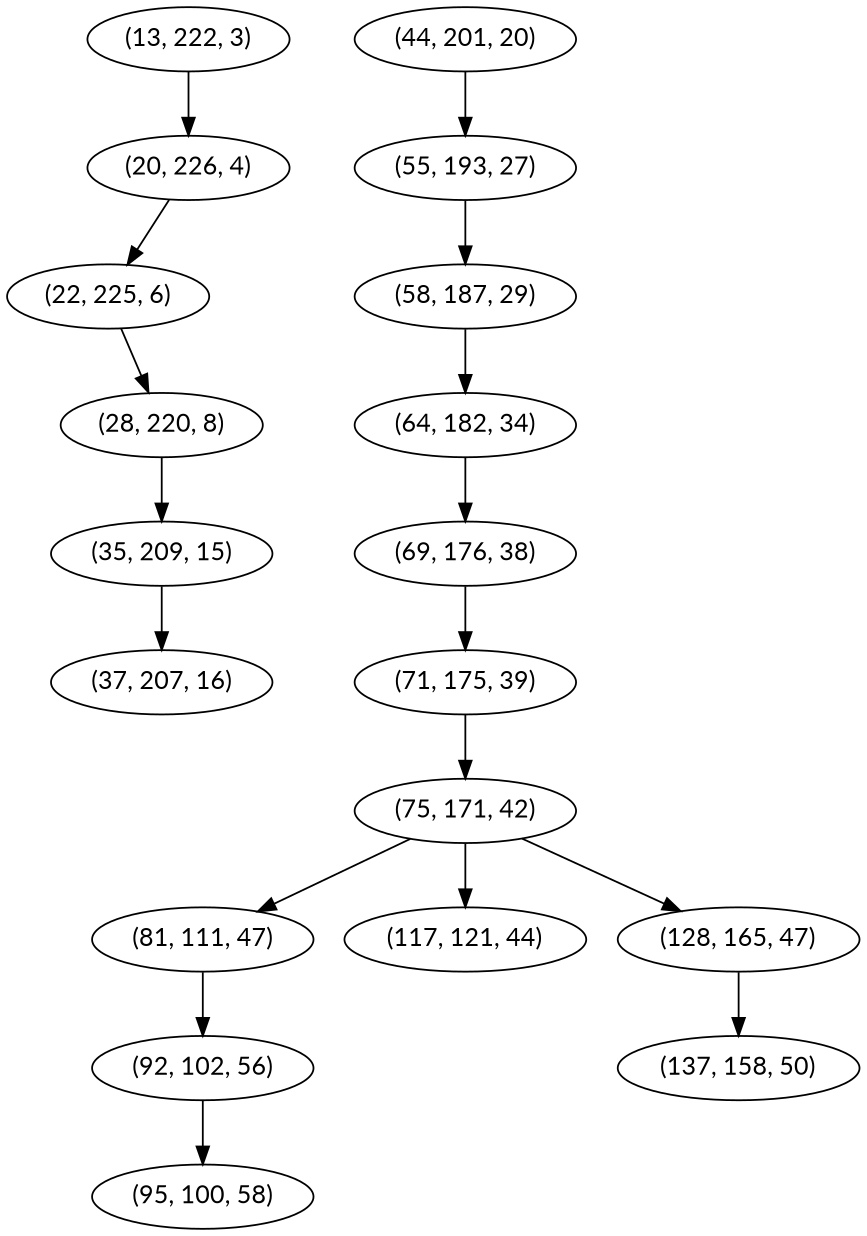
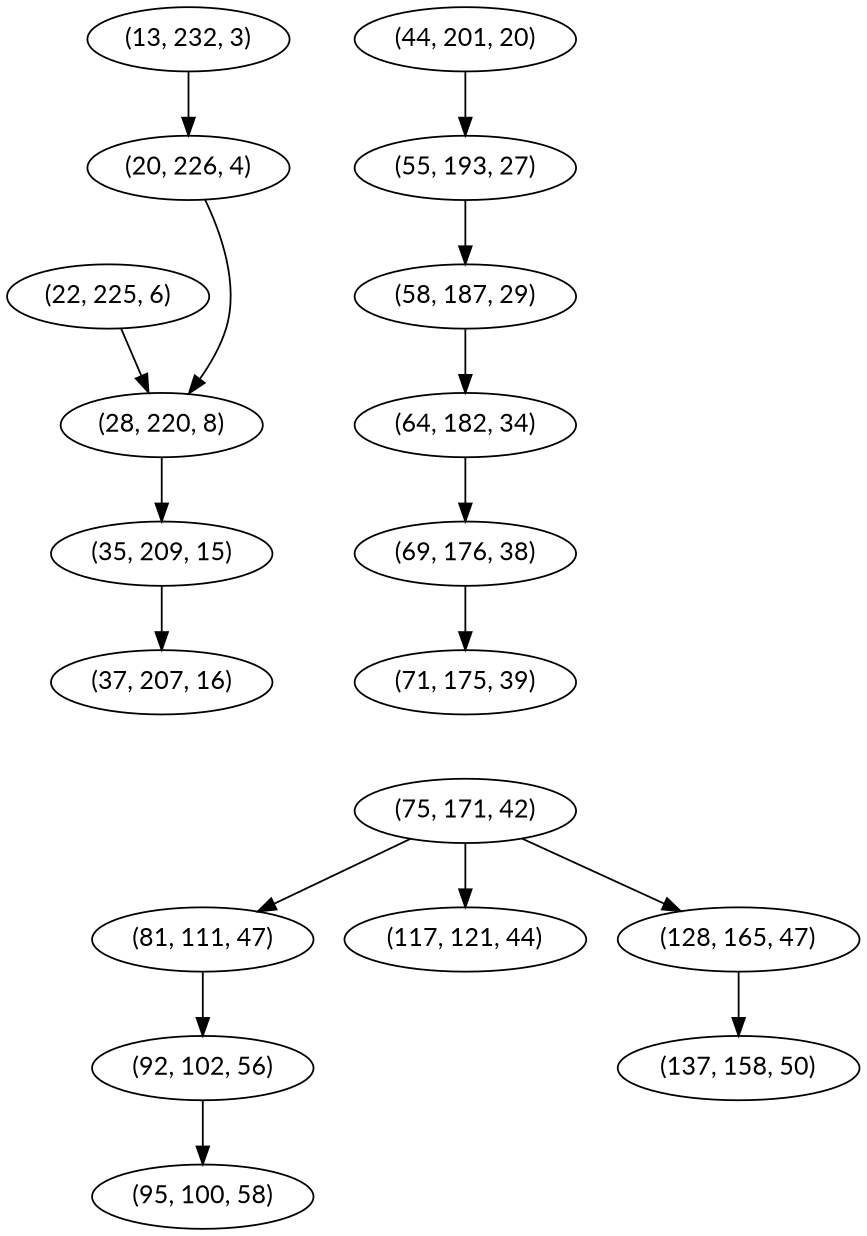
node "(13, 222, 3)": label "(13, 222, 3)" -> "(13, 232, 3)"
edge "(20, 226, 4)" -> "(22, 225, 6)": now "(20, 226, 4)" -> "(28, 220, 8)"
edge "(71, 175, 39)" -> "(75, 171, 42)": removed
